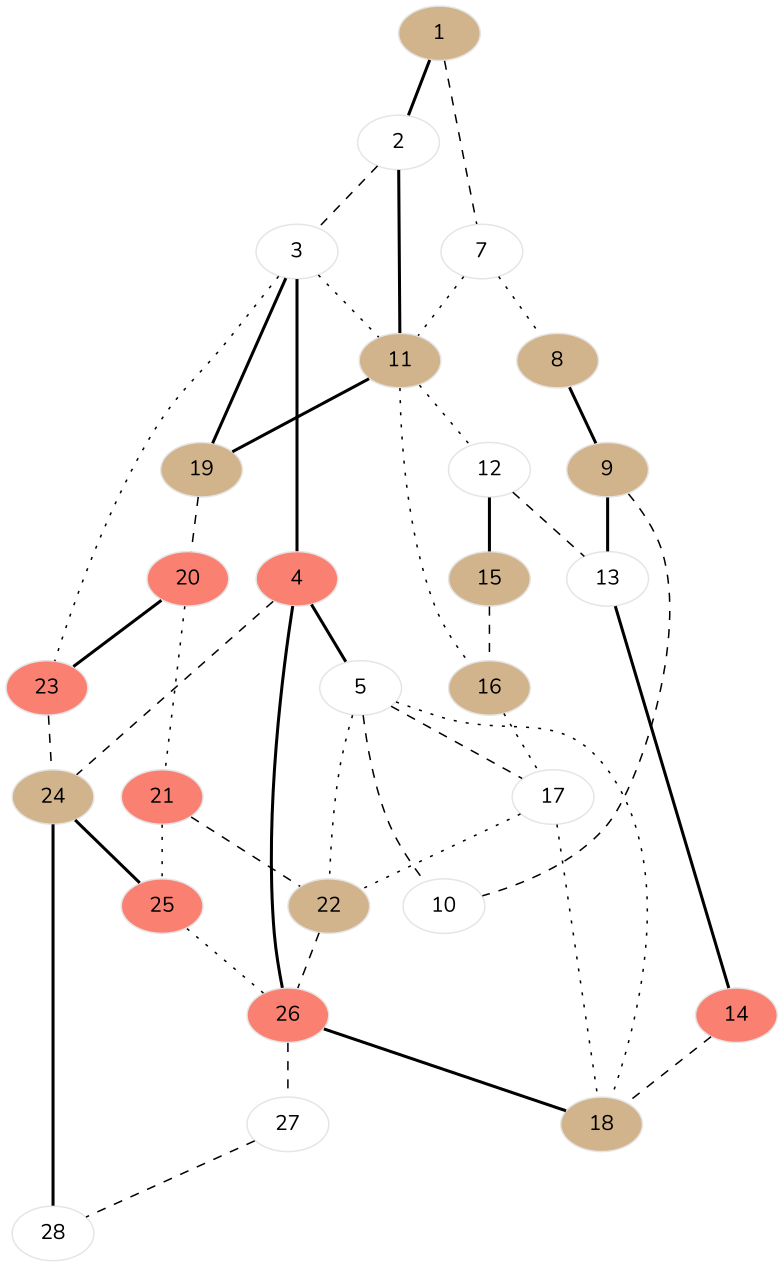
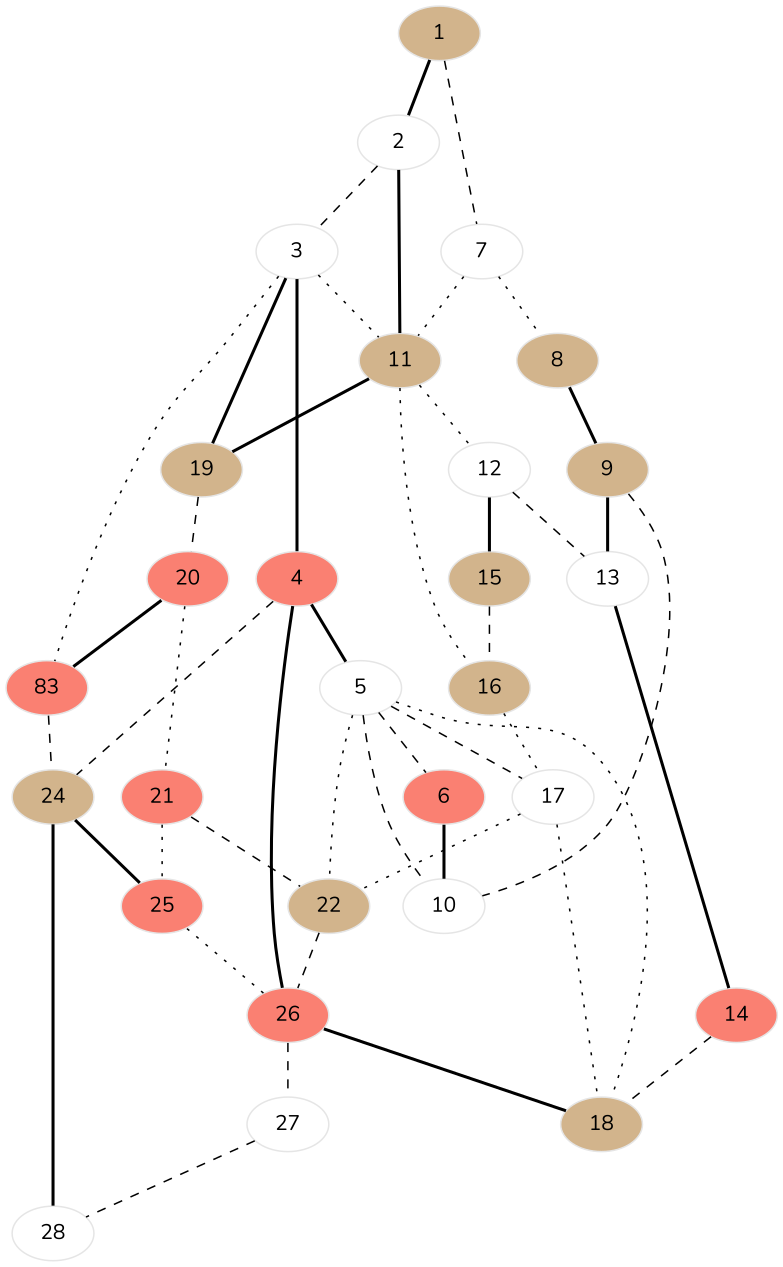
node "23": label "23" -> "83"
node "6": added
